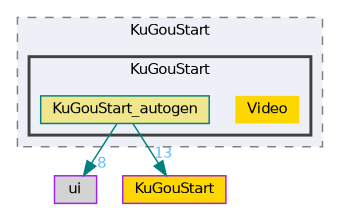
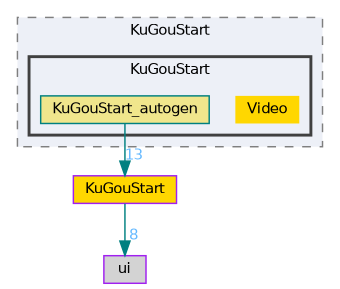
edge "KuGouStart_autogen" -> "ui": now "KuGouStart" -> "ui"
